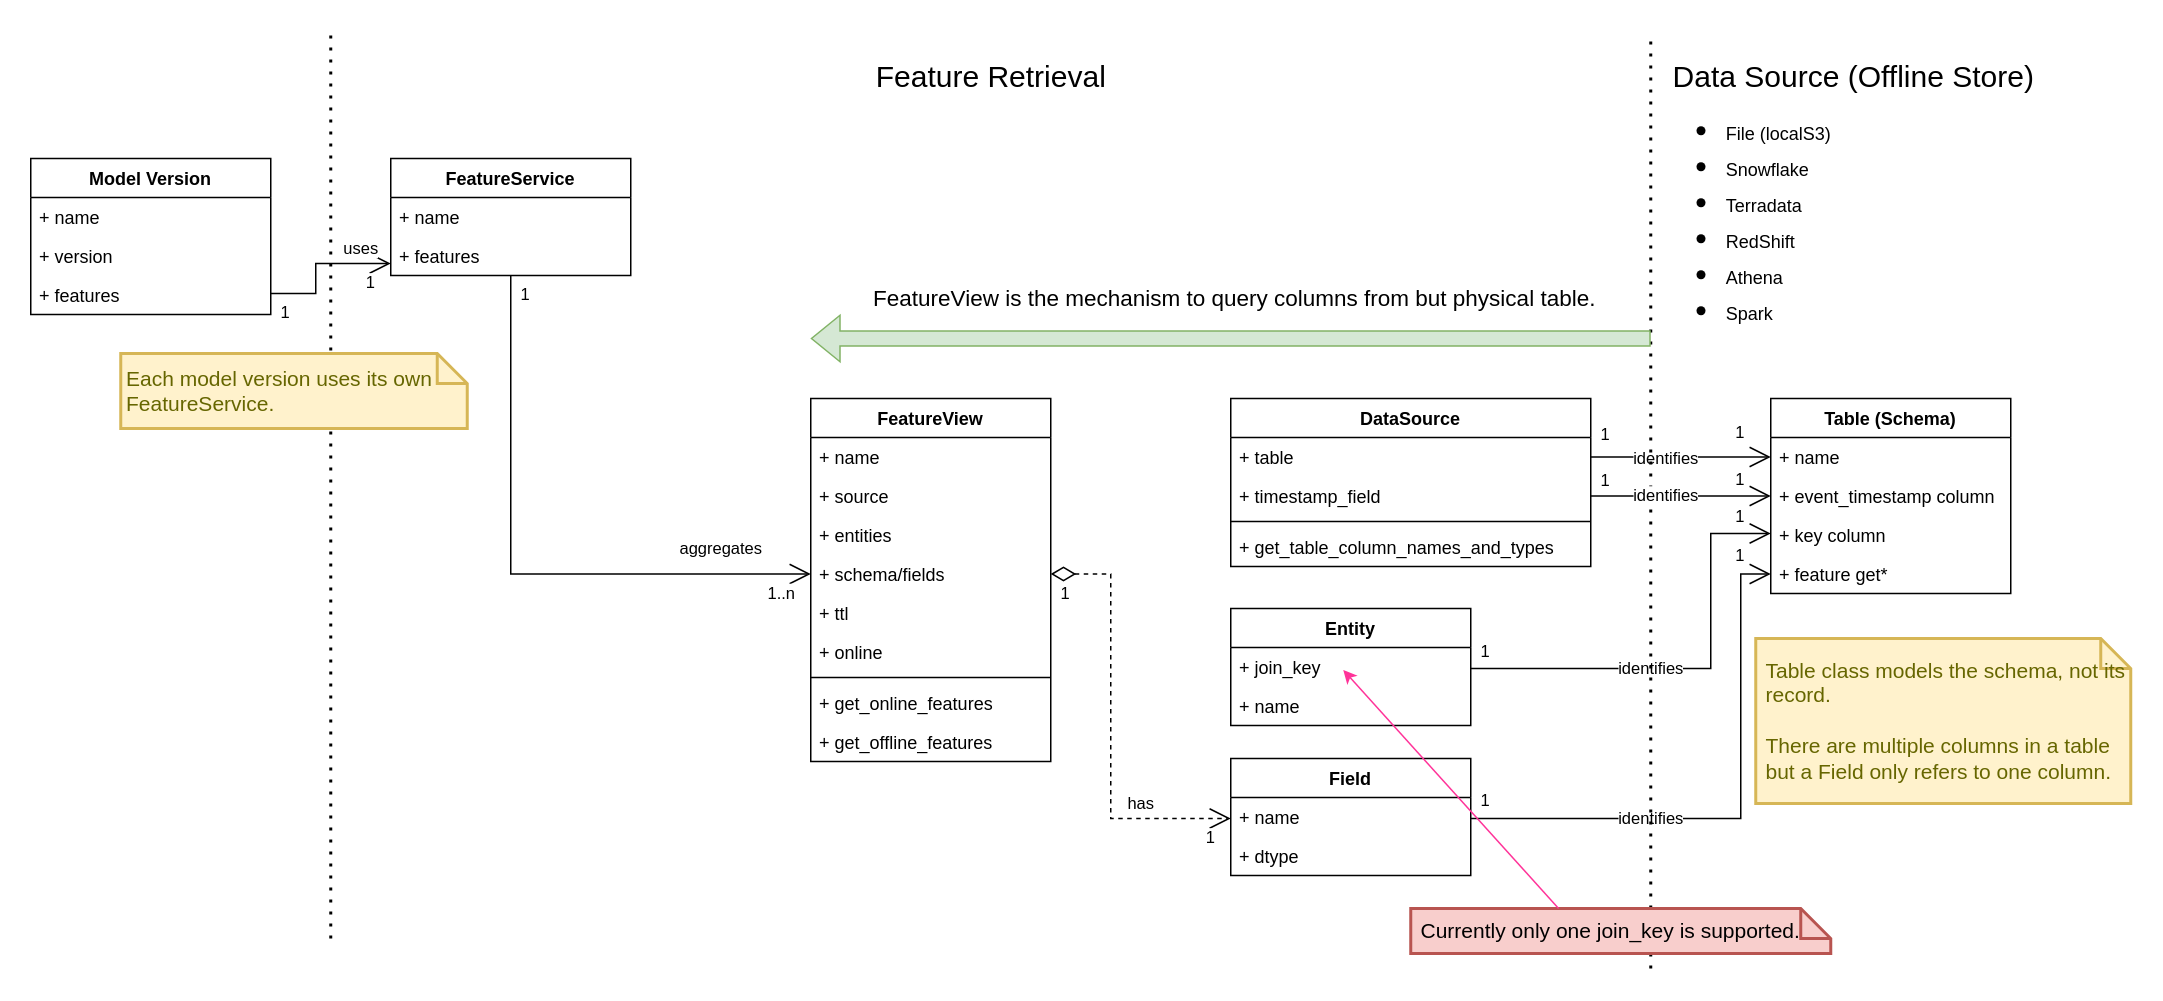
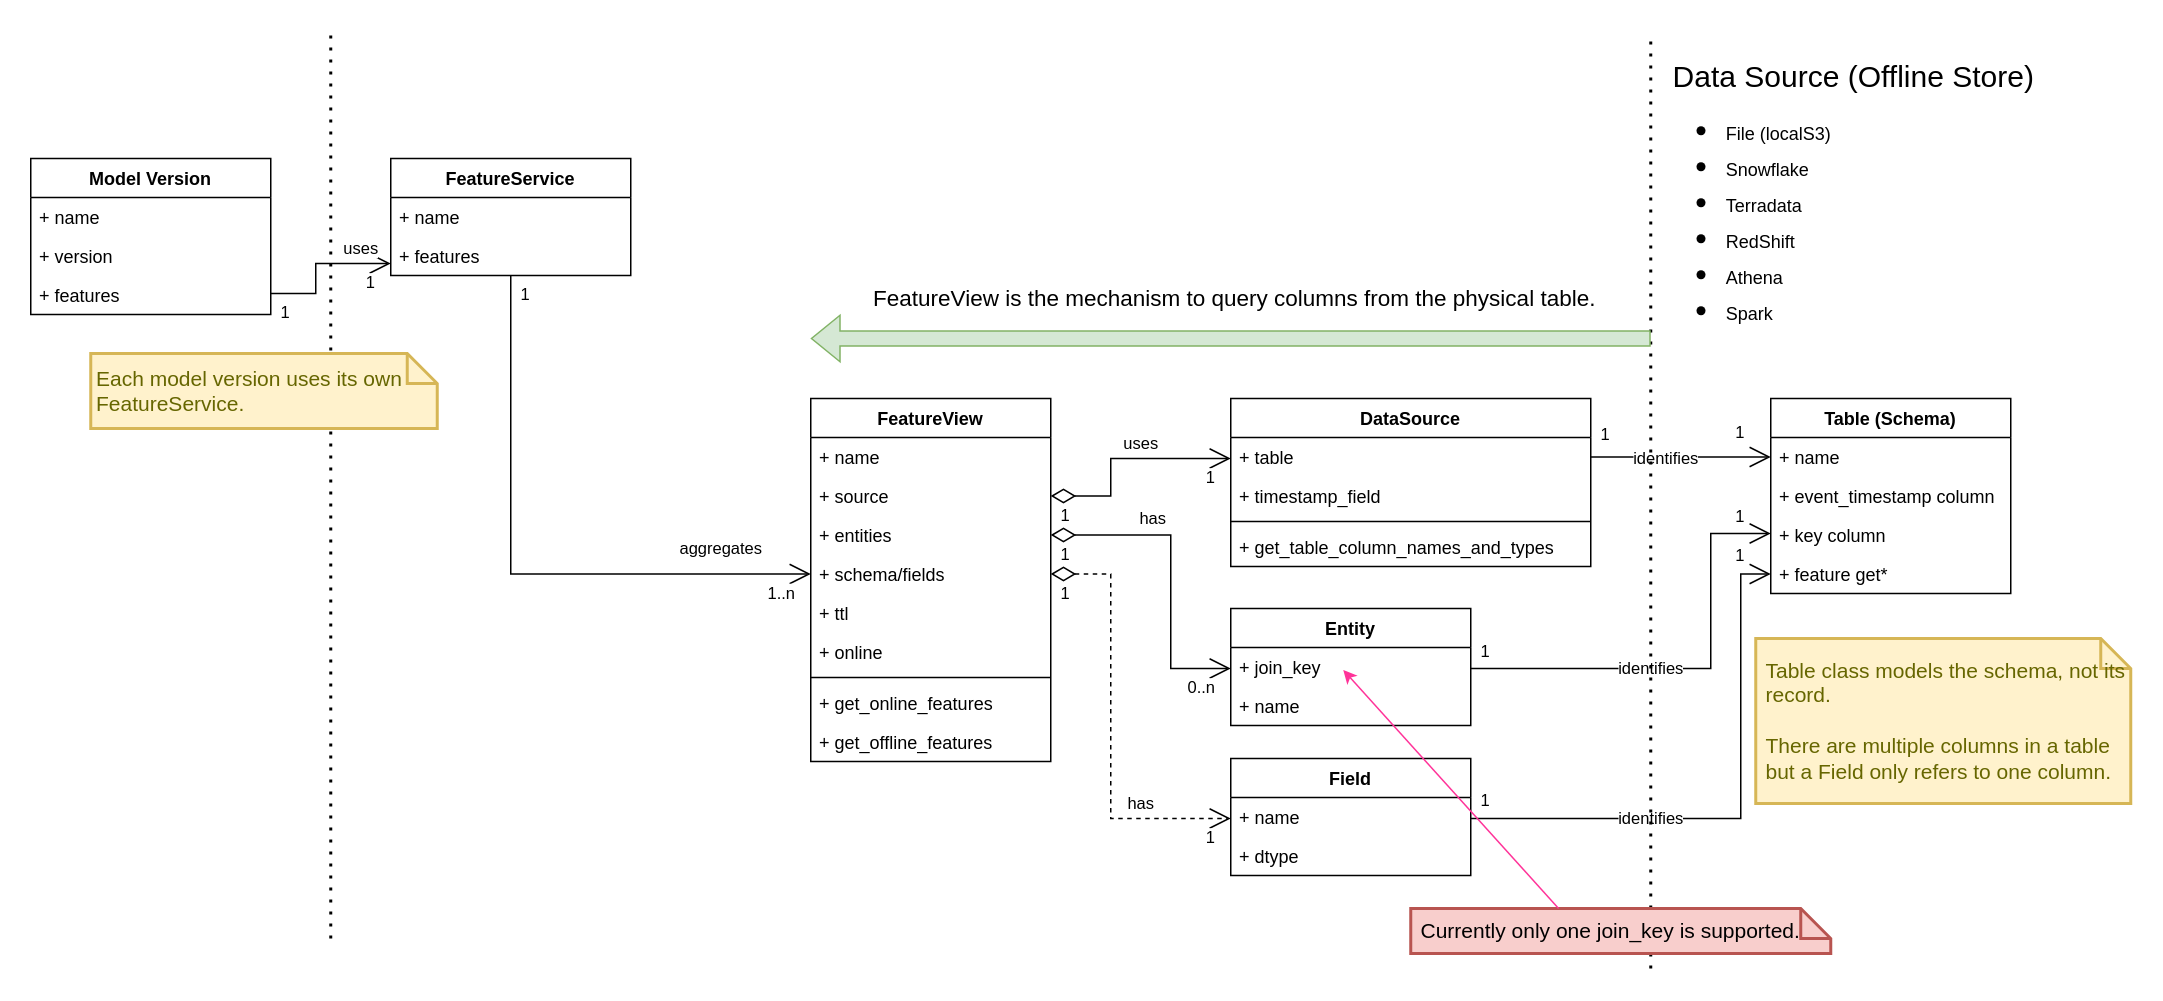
node "Feature Retrieval": removed
node "FeatureView is the mechanism to query columns from but physical table.": label "FeatureView is the mechanism to query columns from but physical table." -> "FeatureView is the mechanism to query columns from the physical table."
node "Each model version uses its own FeatureService.": moved (294, 391) -> (264, 391)
edge "DataSource" -- "+ source": added, labels "1", "uses", "1"
edge "+ timestamp_field" -> "+ event_timestamp column": removed, labels "1", "identifies", "1"
edge "+ entities" -- "+ join_key": added, labels "1", "has", "0..n"
